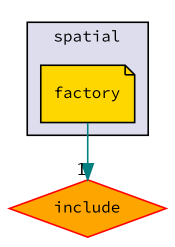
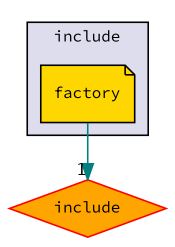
cluster "spatial": label "spatial" -> "include"
